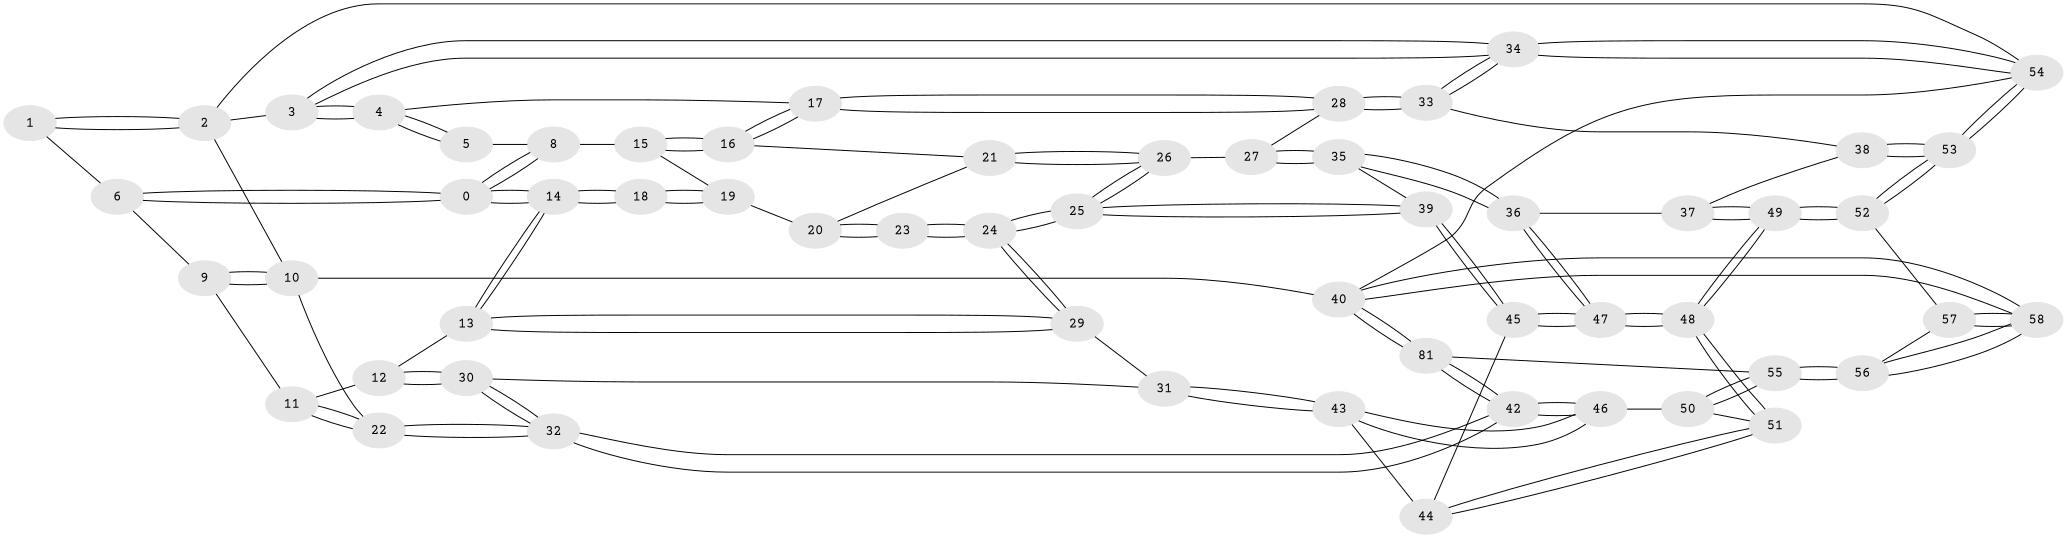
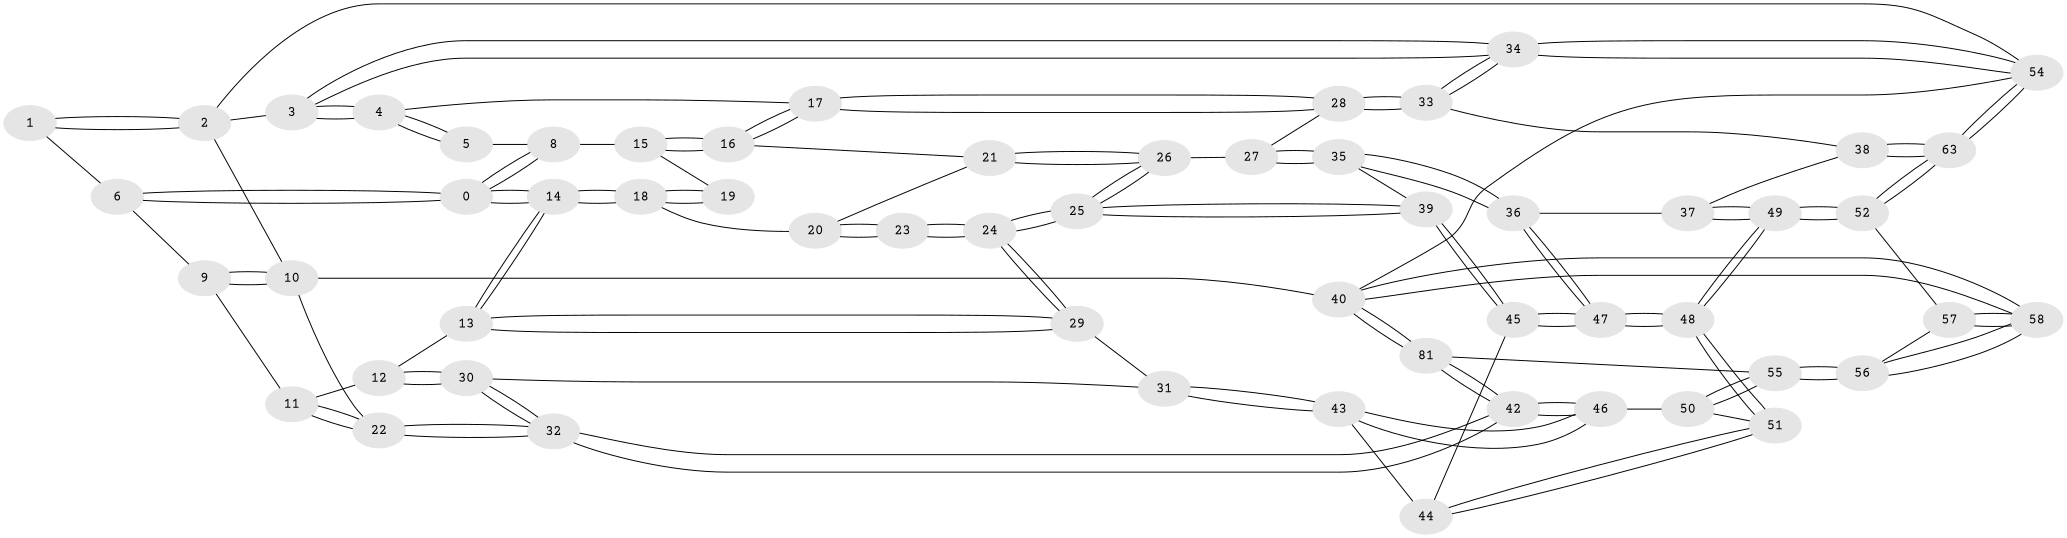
node "53": label "53" -> "63"
edge "19" -- "20": now "18" -- "20"
